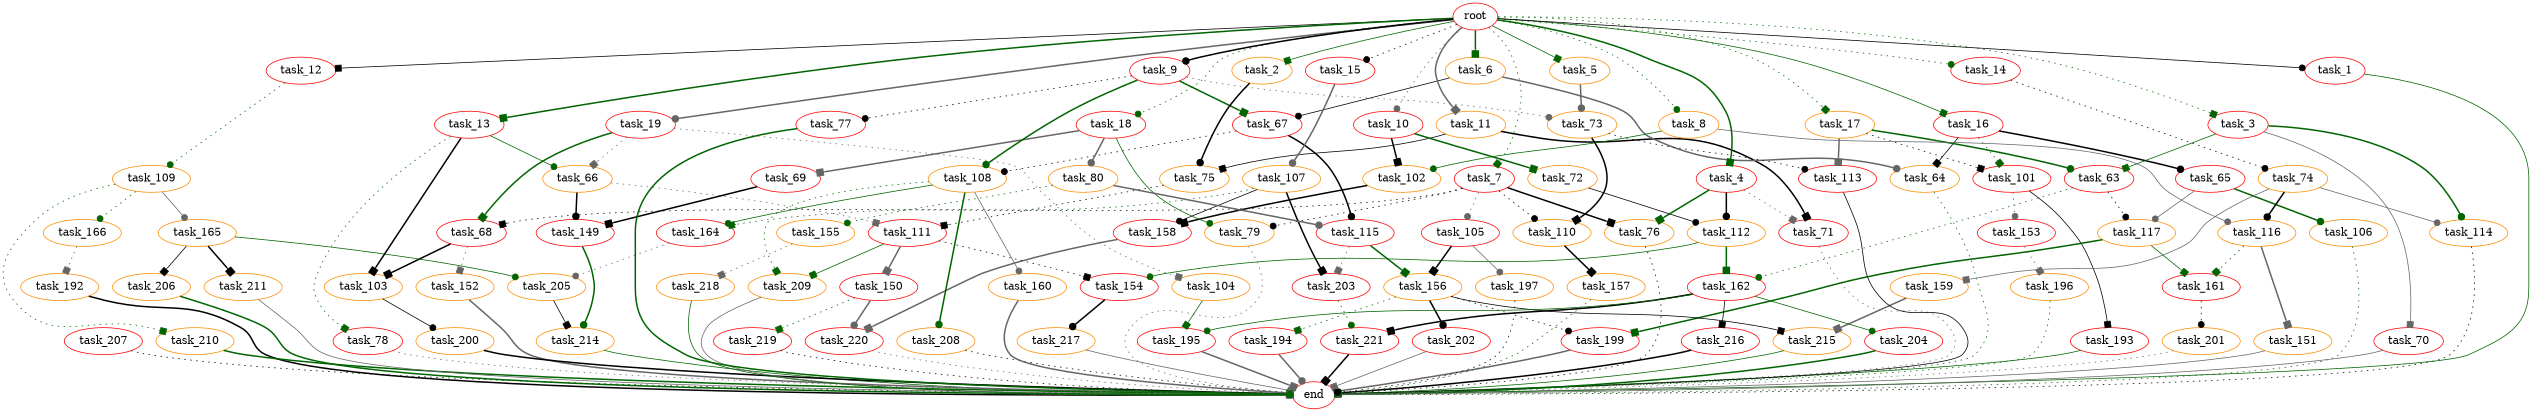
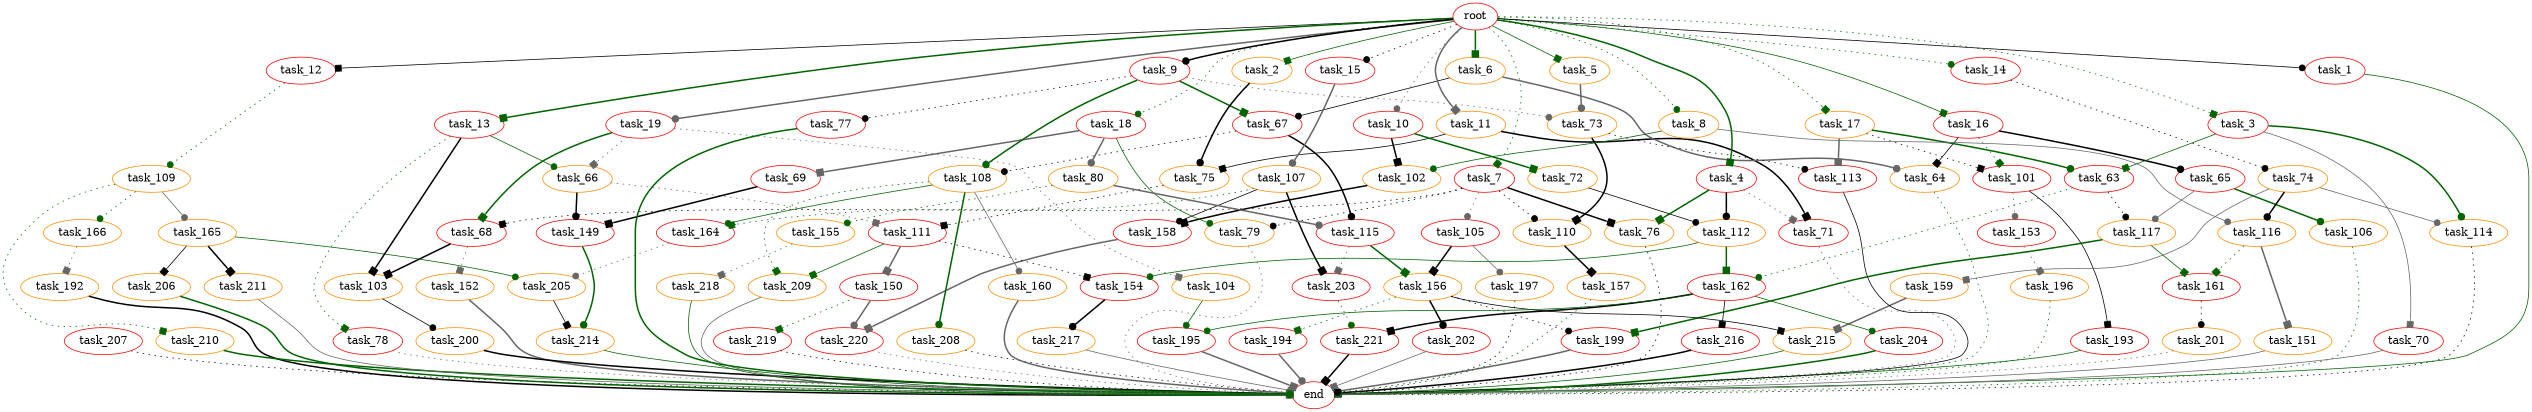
edge "task_104" -> "task_195": arrowhead box -> dot
